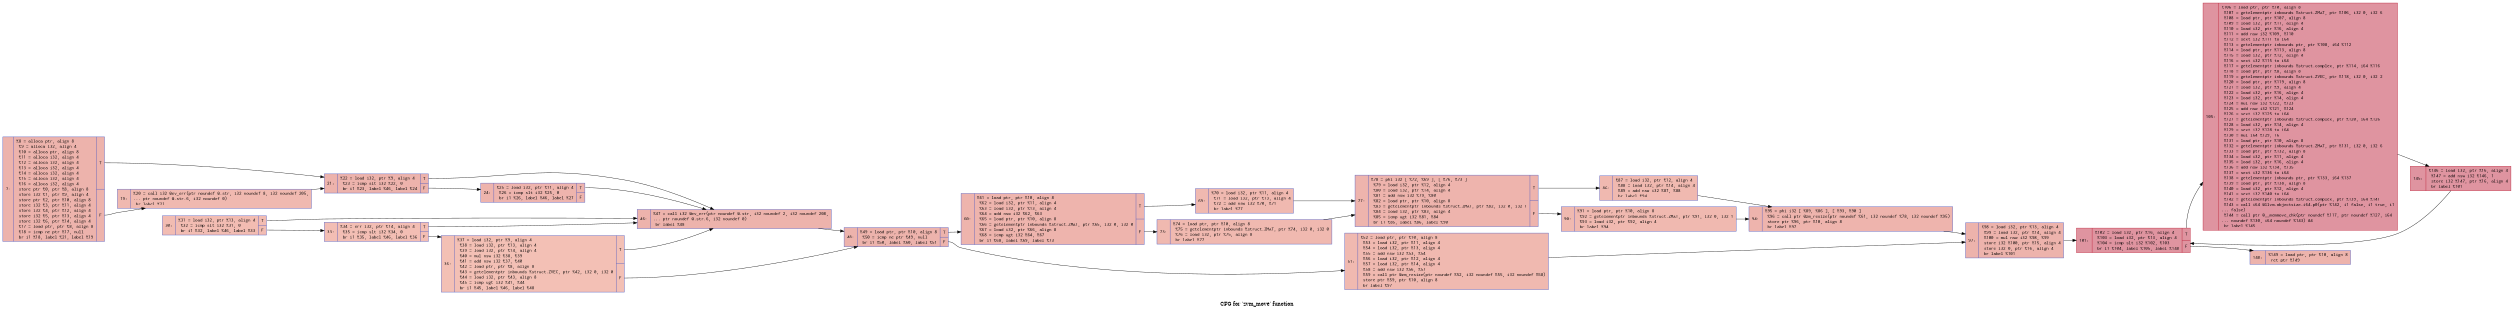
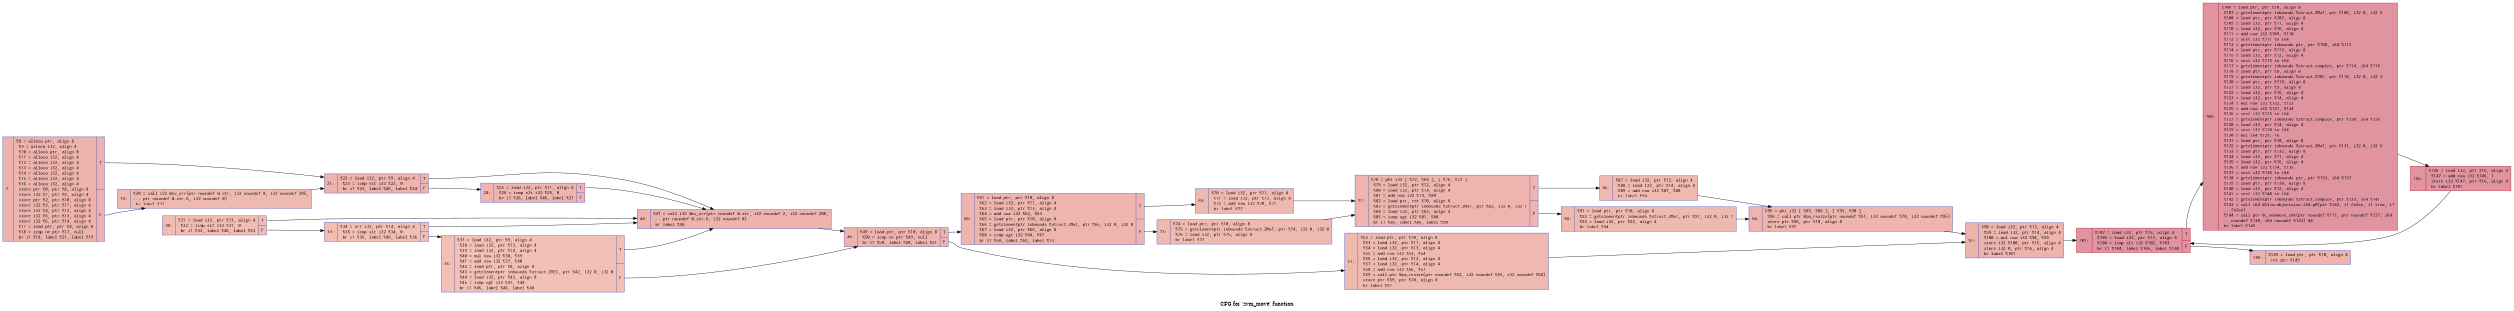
node "77:": text "%82 = load ptr, ptr %10, align 8" -> "%82 = load ptr, ret %10, align 8"
